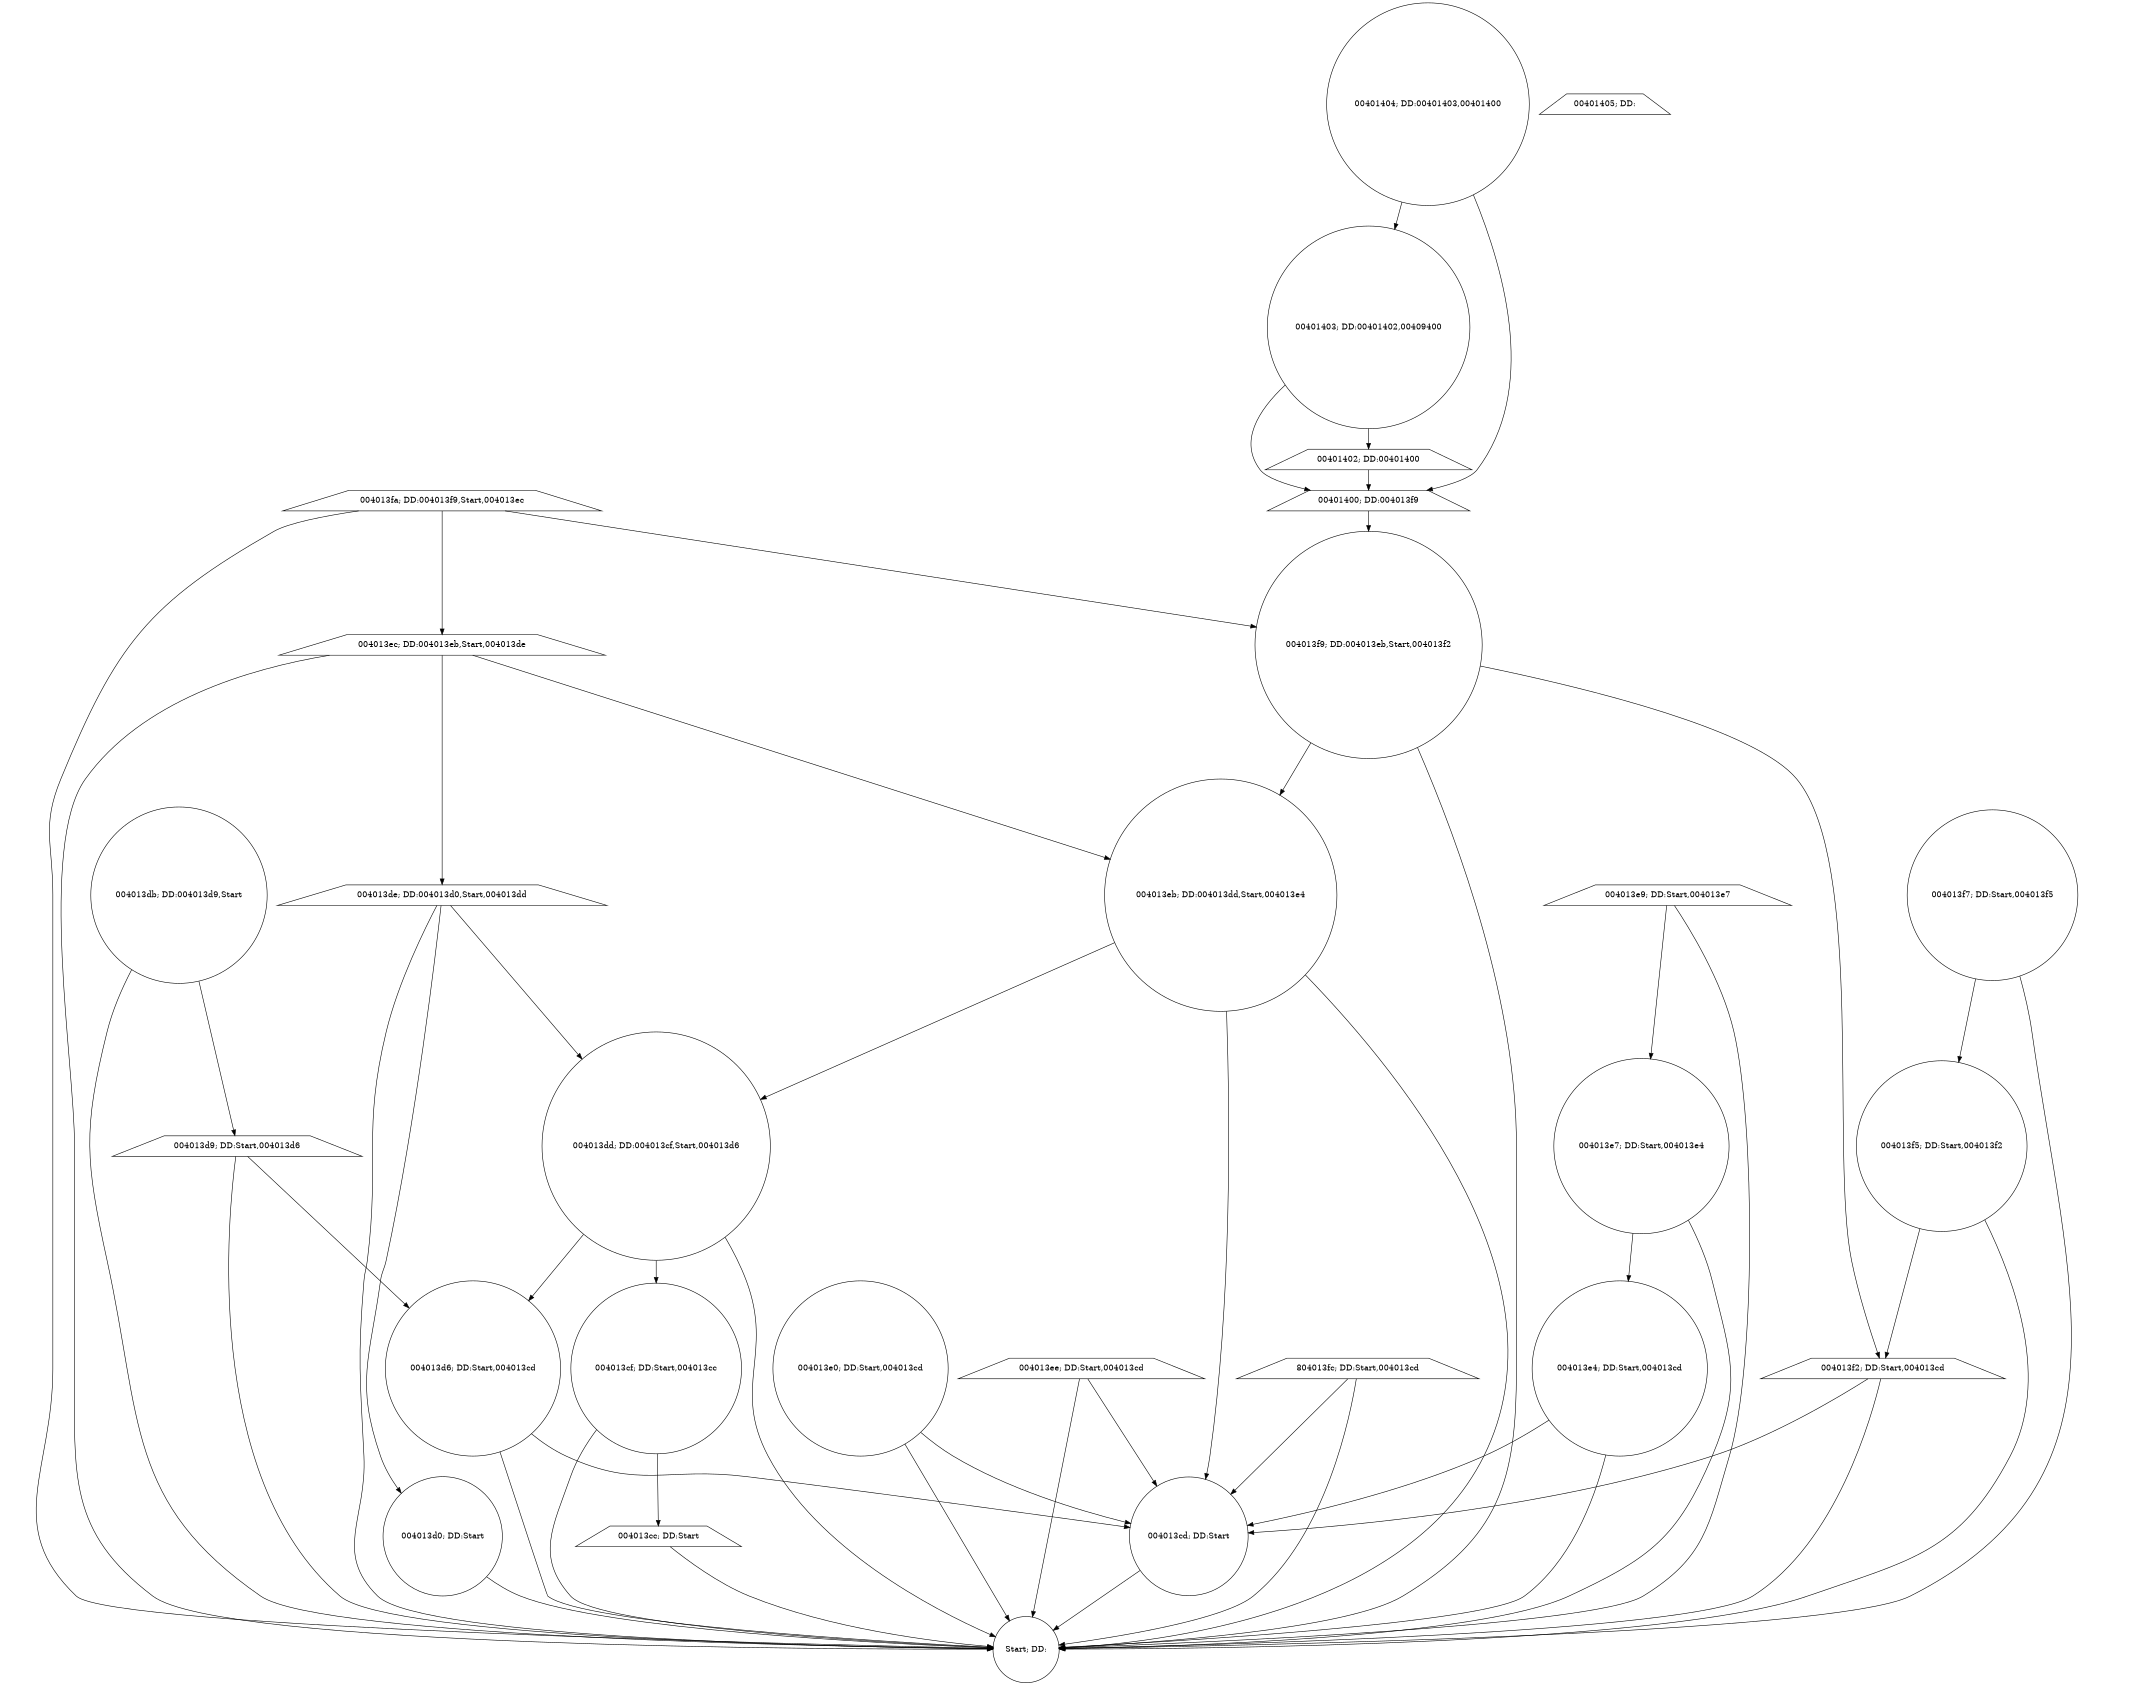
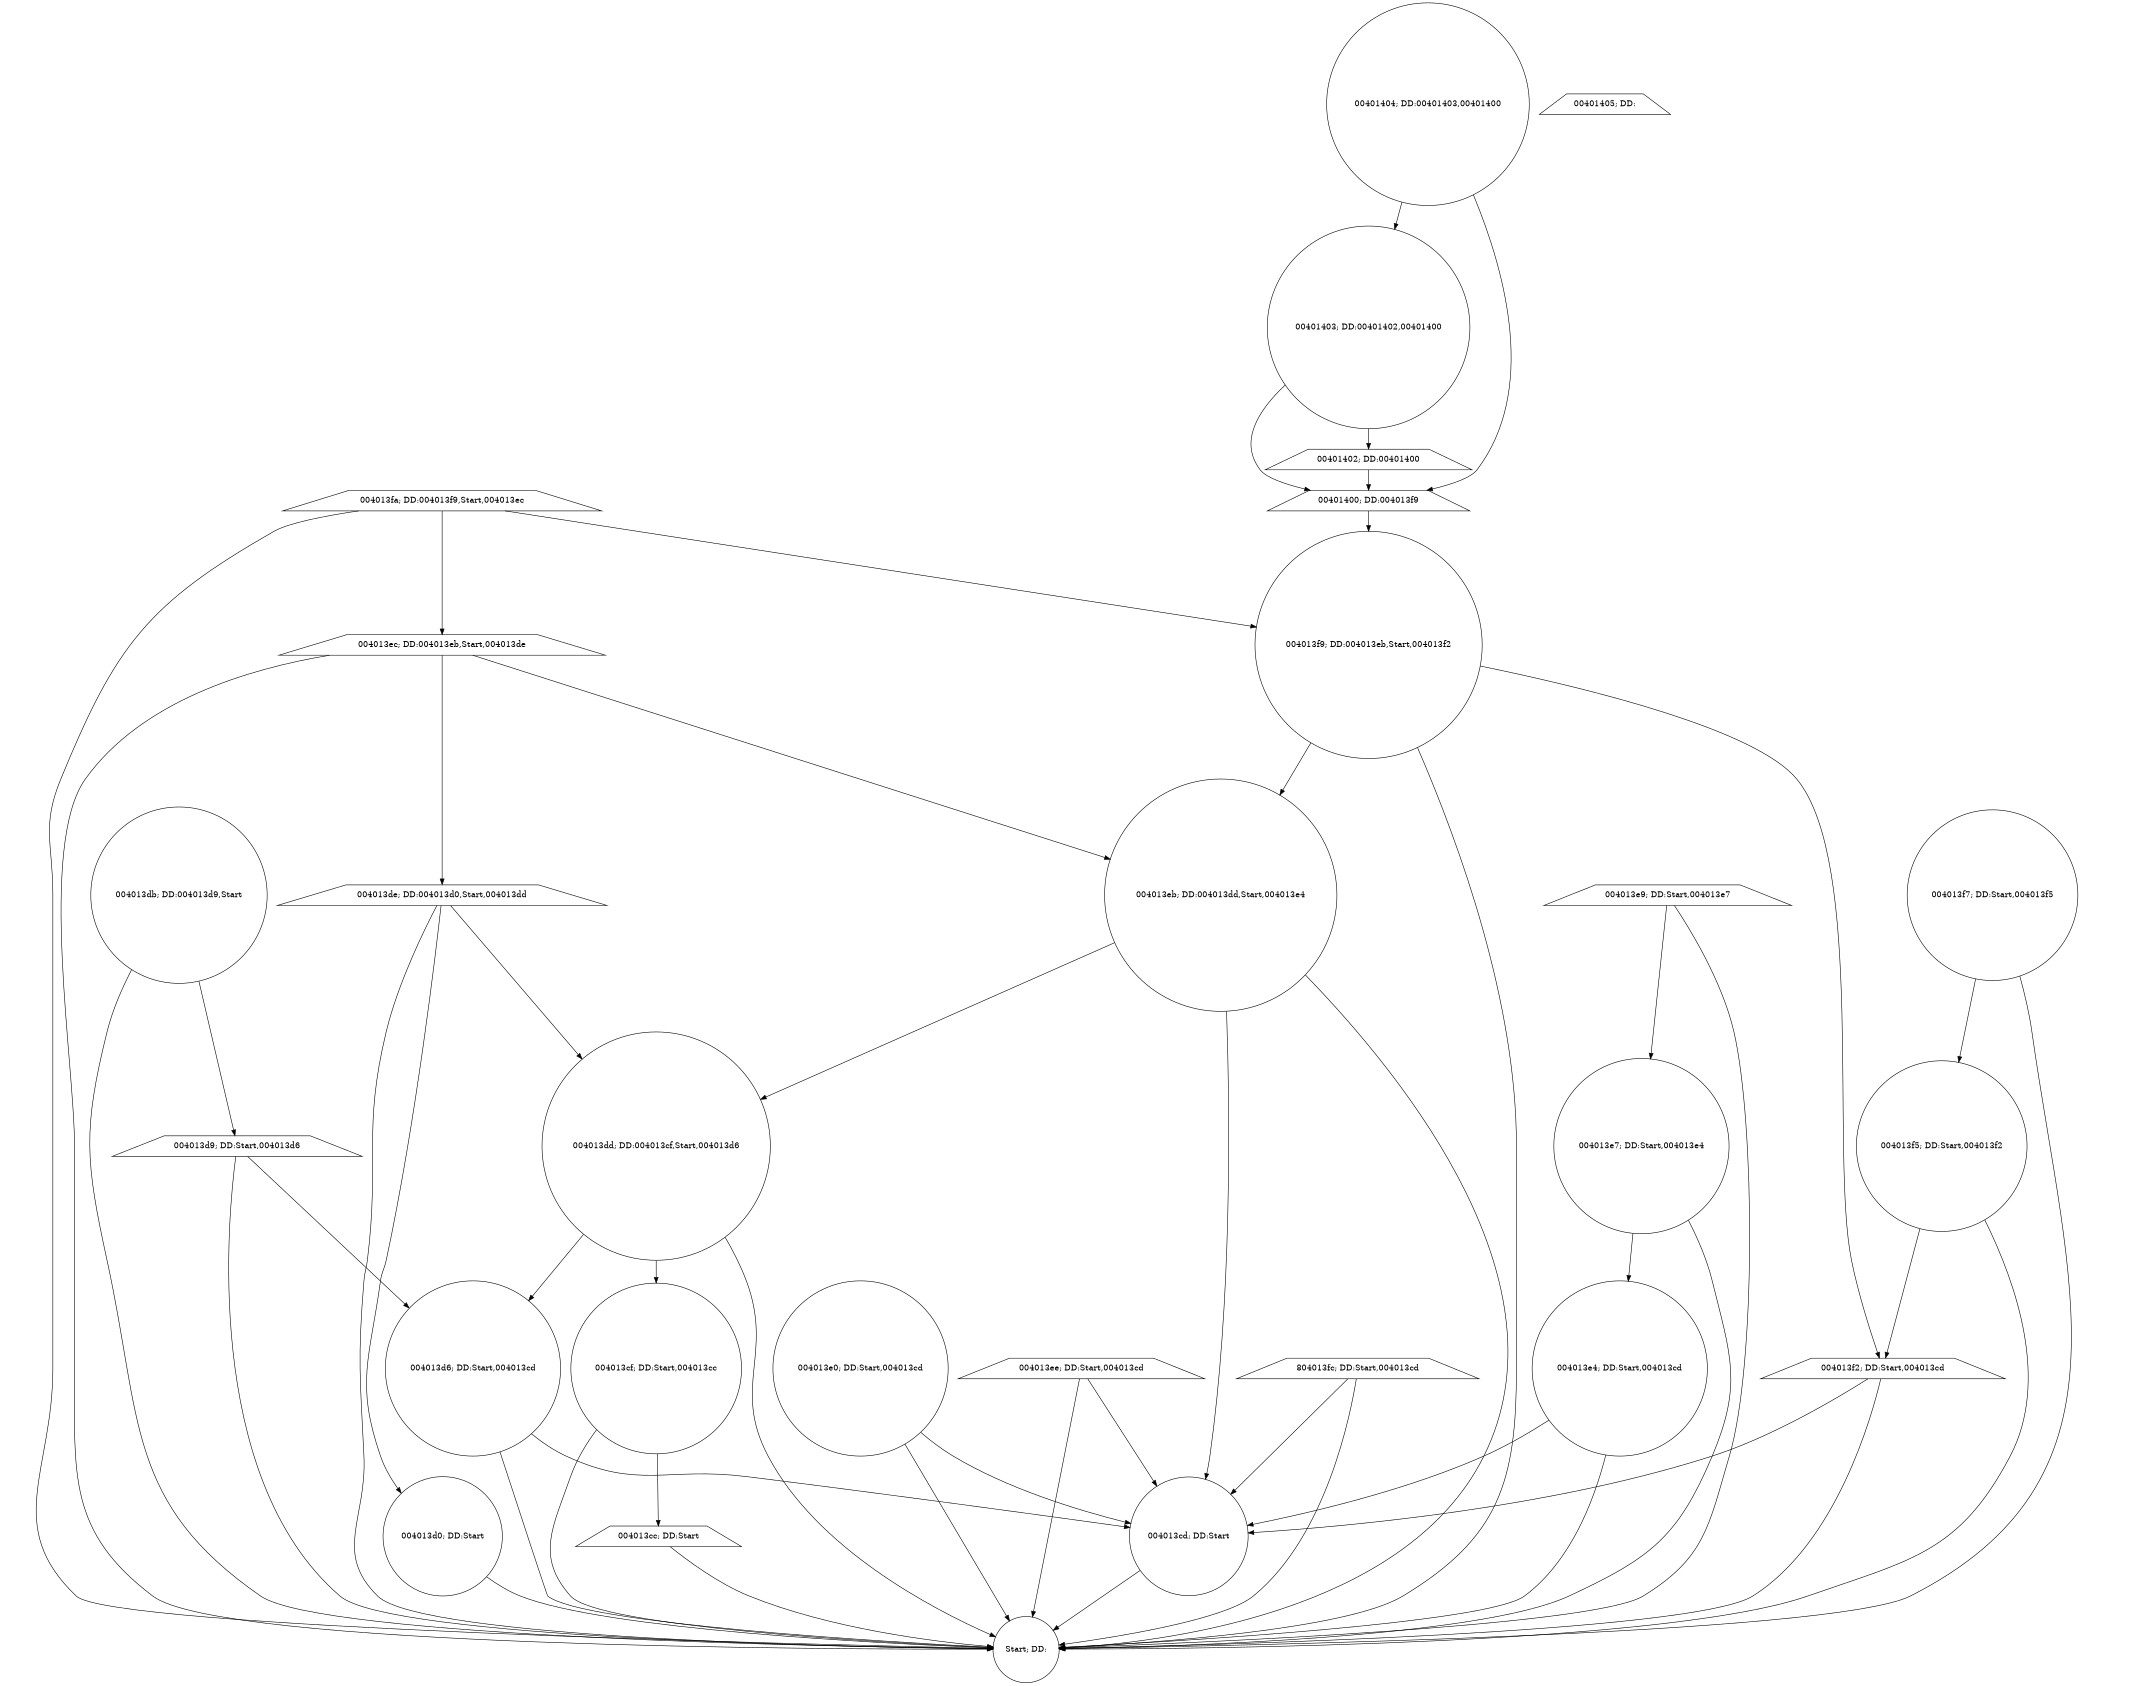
node "00401403; DD:00401402,00409400": label "00401403; DD:00401402,00409400" -> "00401403; DD:00401402,00401400"
